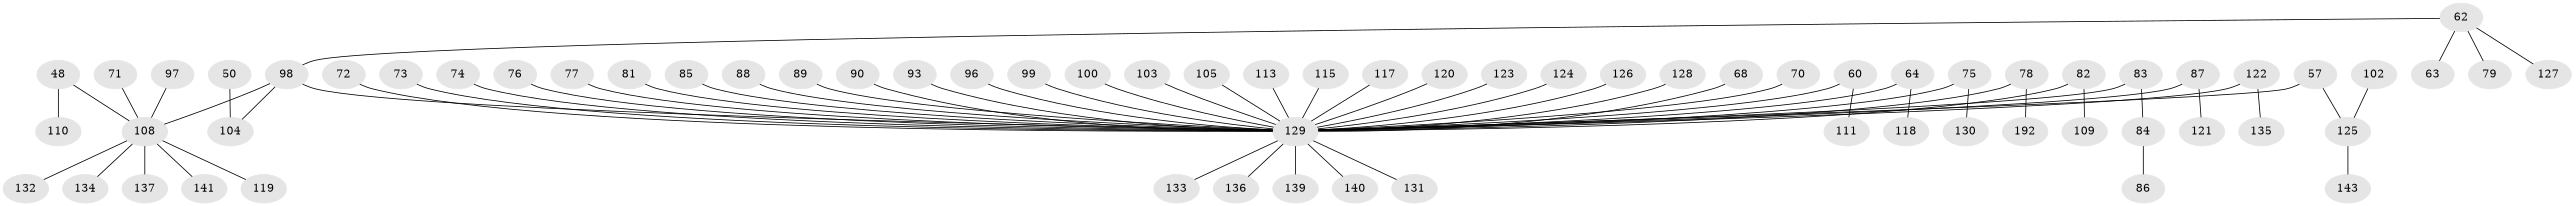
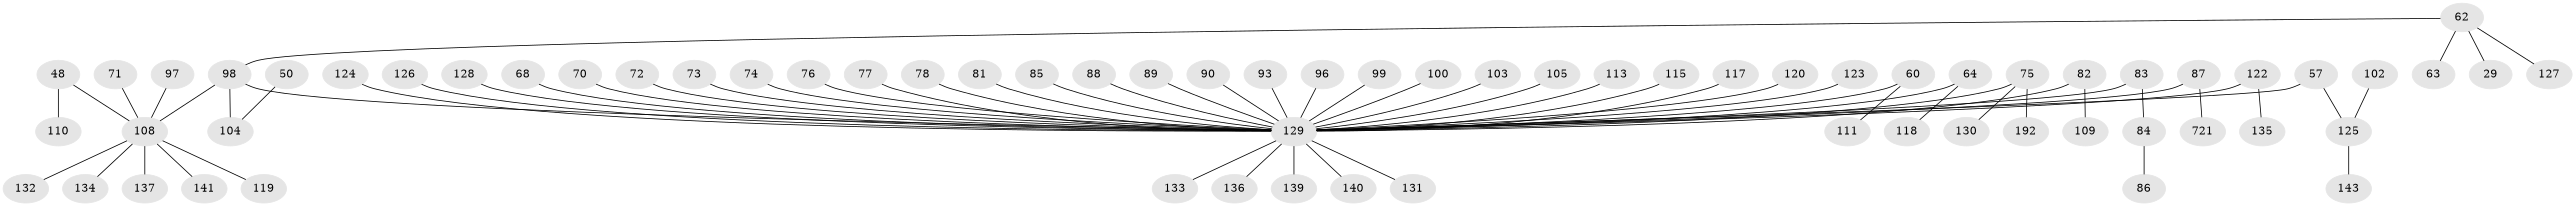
node "79": label "79" -> "29"
edge "78" -- "192": now "75" -- "192"
node "121": label "121" -> "721"
